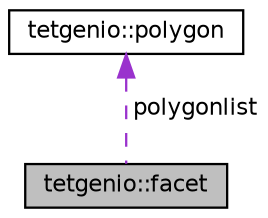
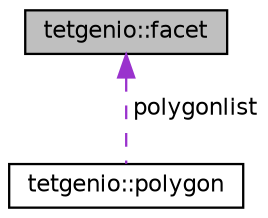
edge "tetgenio::facet" -> "tetgenio::polygon": reversed
